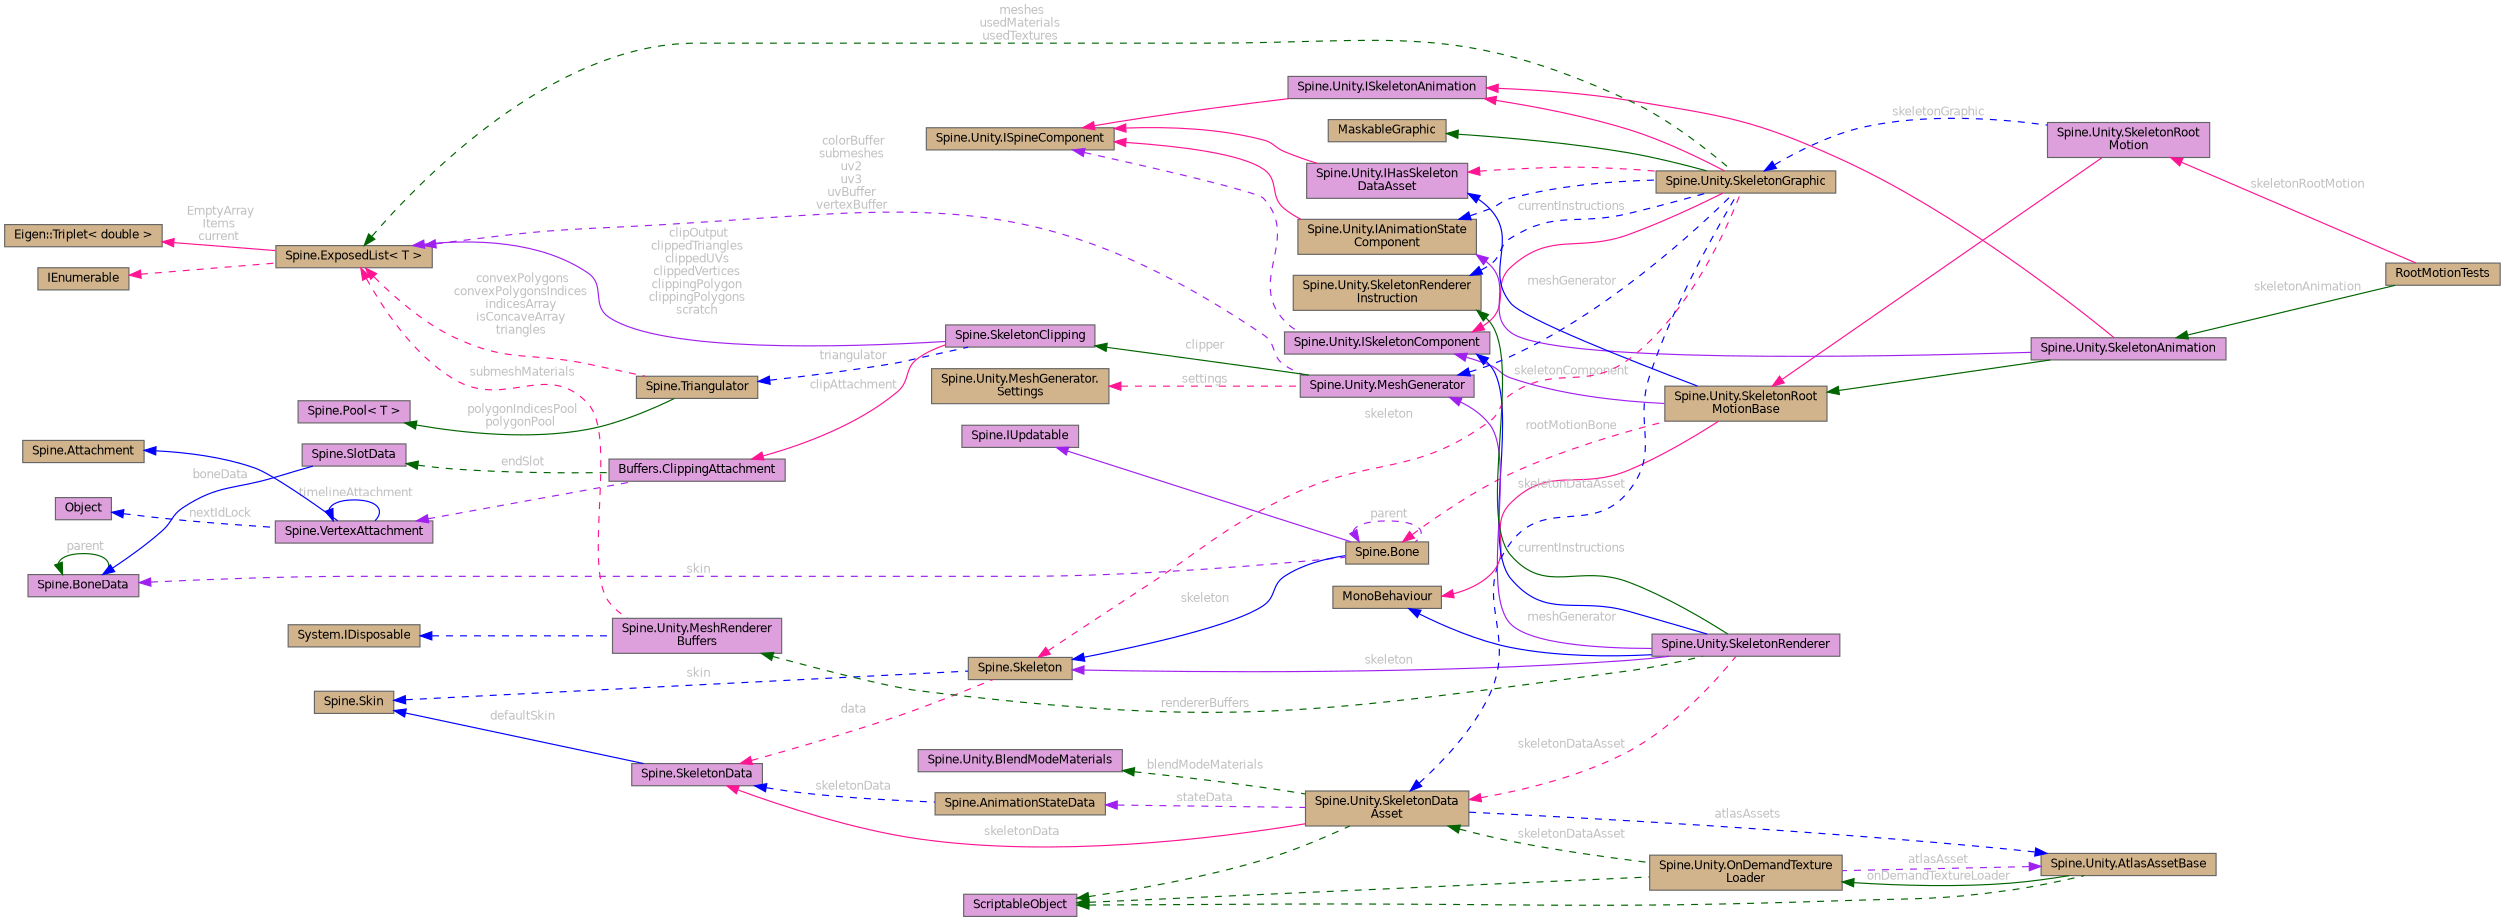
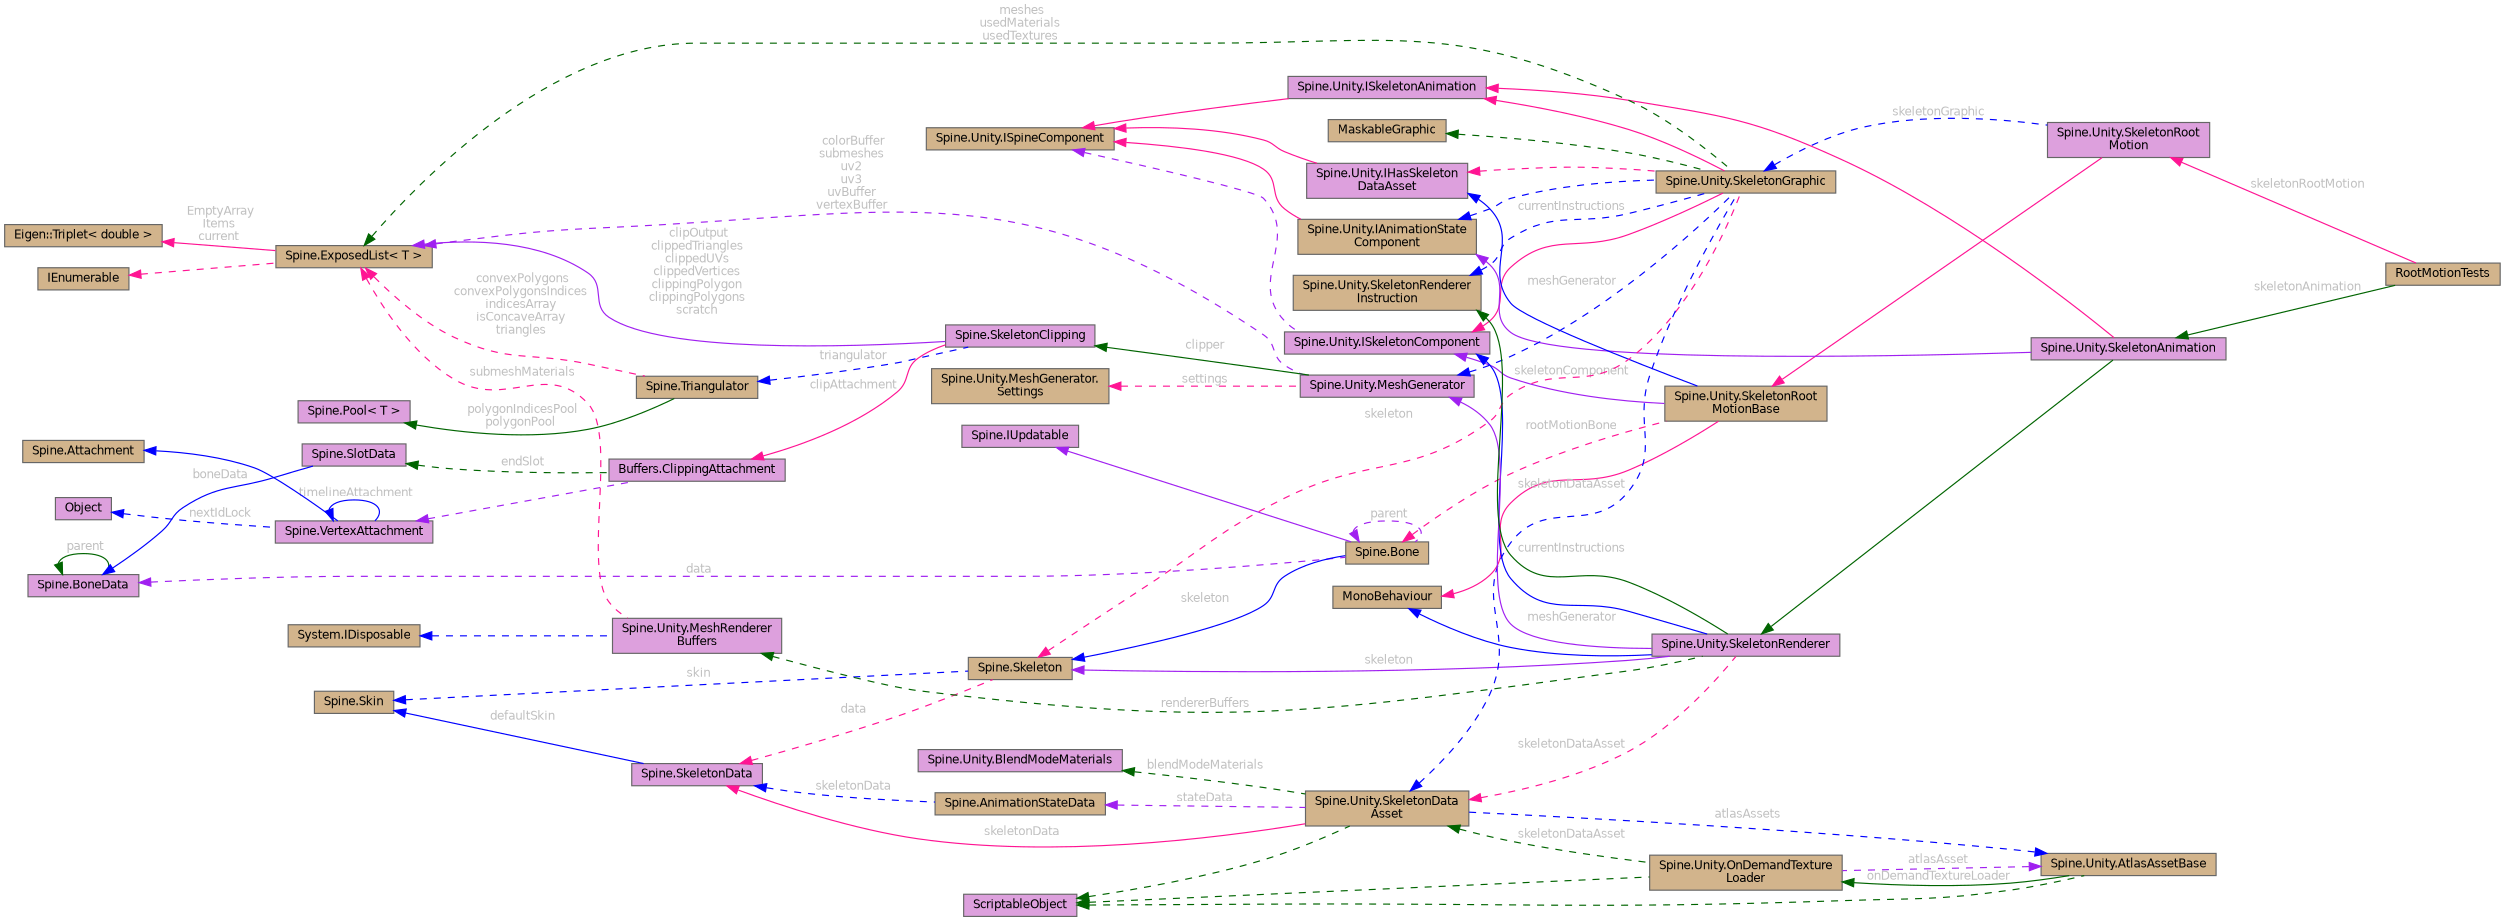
edge "Spine.Unity.SkeletonGraphic" -> "MaskableGraphic": style solid -> dashed
edge "Spine.Unity.SkeletonAnimation" -> "Spine.Unity.SkeletonRoot MotionBase": now "Spine.Unity.SkeletonAnimation" -> "Spine.Unity.SkeletonRenderer"
edge "Spine.Bone" -> "Spine.BoneData": label " skin" -> " data"
